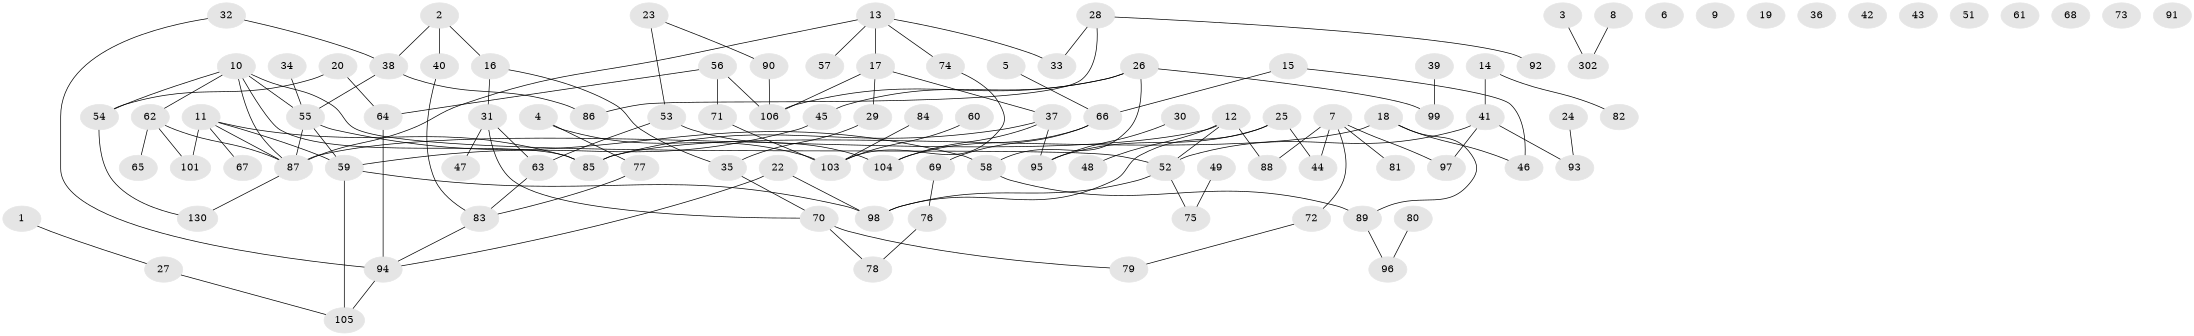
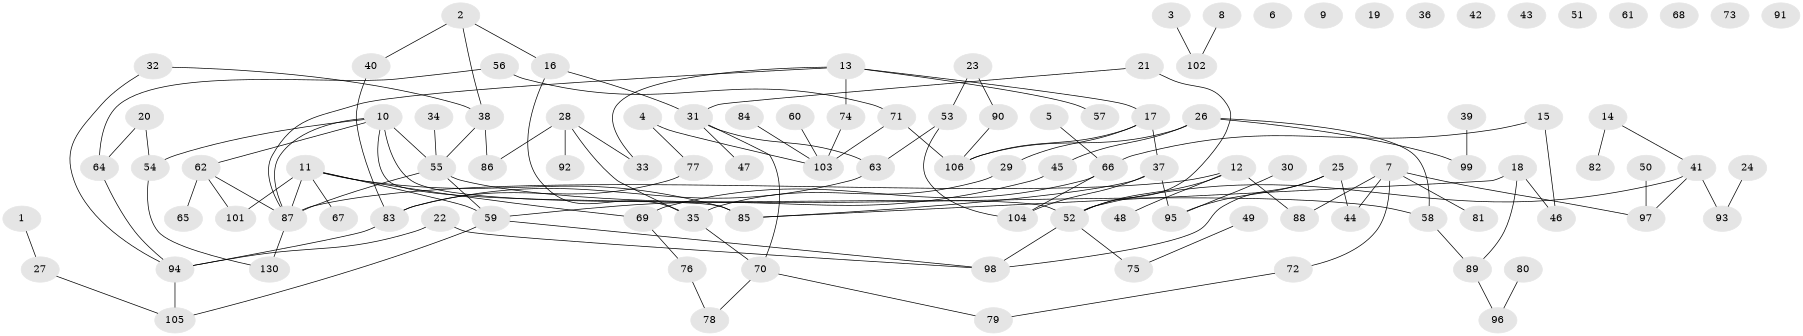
node "21": added
node "302": label "302" -> "102"
edge "56" -- "106": now "71" -- "106"
node "50": added
edge "28" -- "35": added
edge "11" -- "69": added
